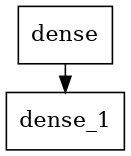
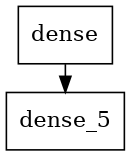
node "dense_1": label "dense_1" -> "dense_5"
